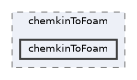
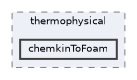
cluster "chemkinToFoam": label "chemkinToFoam" -> "thermophysical"
